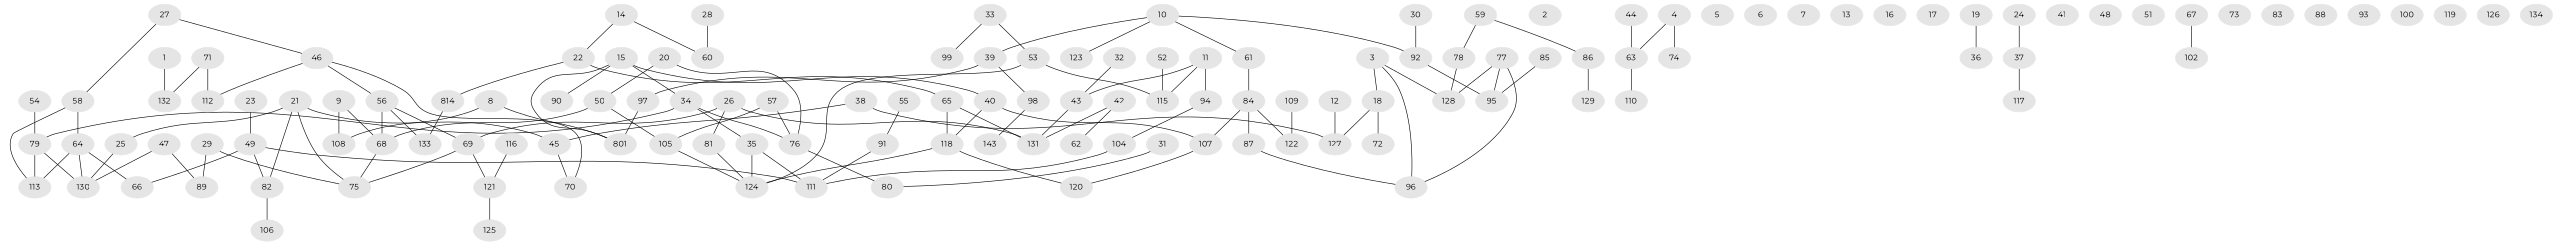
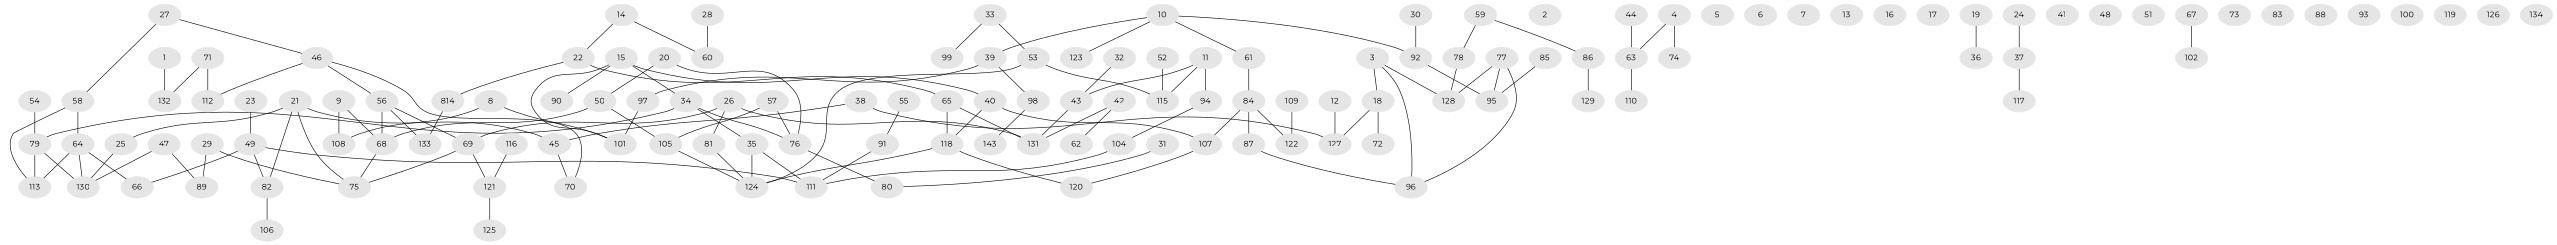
node "801": label "801" -> "101"
